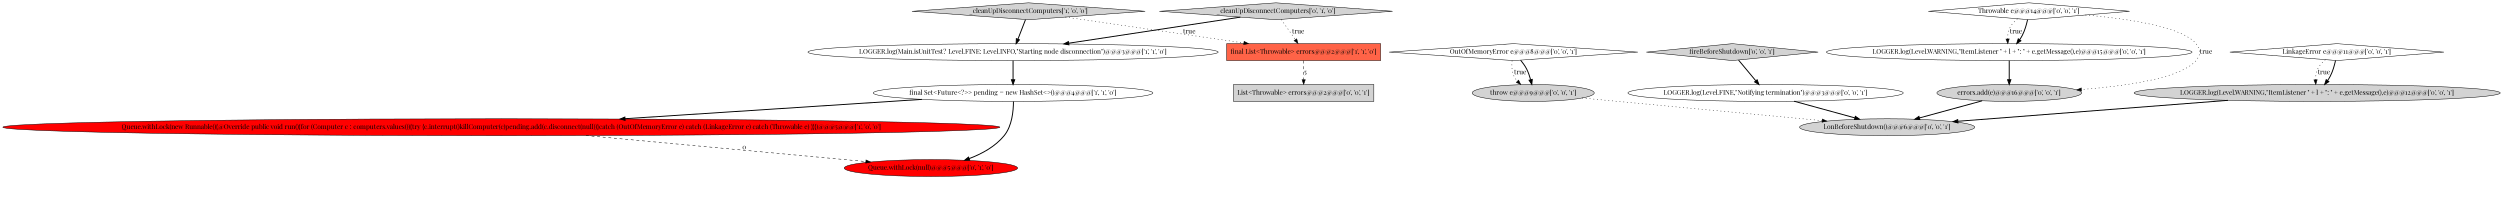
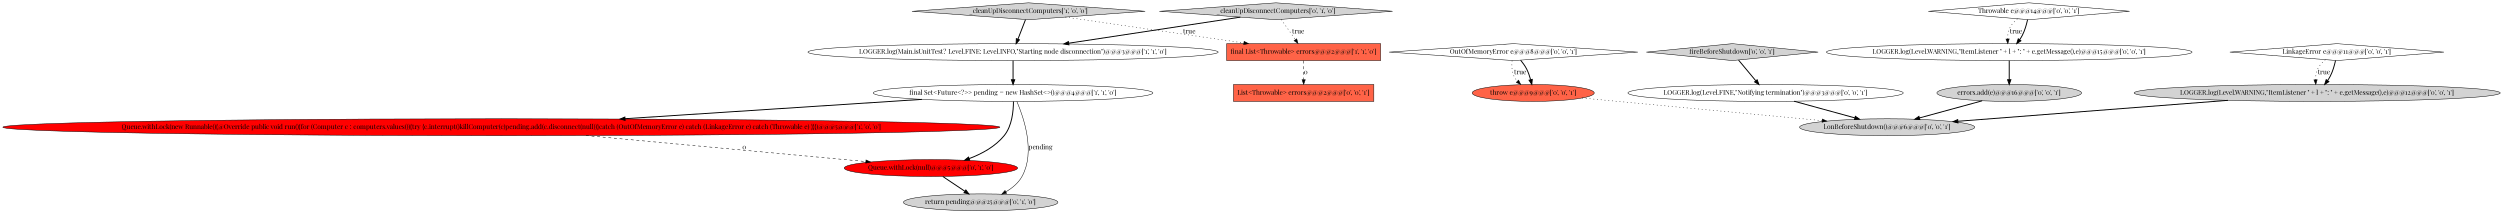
edge "Throwable e@@@14@@@['0', '0', '1']" -> "errors.add(e)@@@16@@@['0', '0', '1']": removed, label "true"
edge "final List<Throwable> errors@@@2@@@['1', '1', '0']" -> "List<Throwable> errors@@@2@@@['0', '0', '1']": label "5" -> "0"
node "List<Throwable> errors@@@2@@@['0', '0', '1']": fillcolor lightgray -> tomato
node "throw e@@@9@@@['0', '0', '1']": fillcolor lightgray -> tomato
node "return pending@@@25@@@['0', '1', '0']": added
